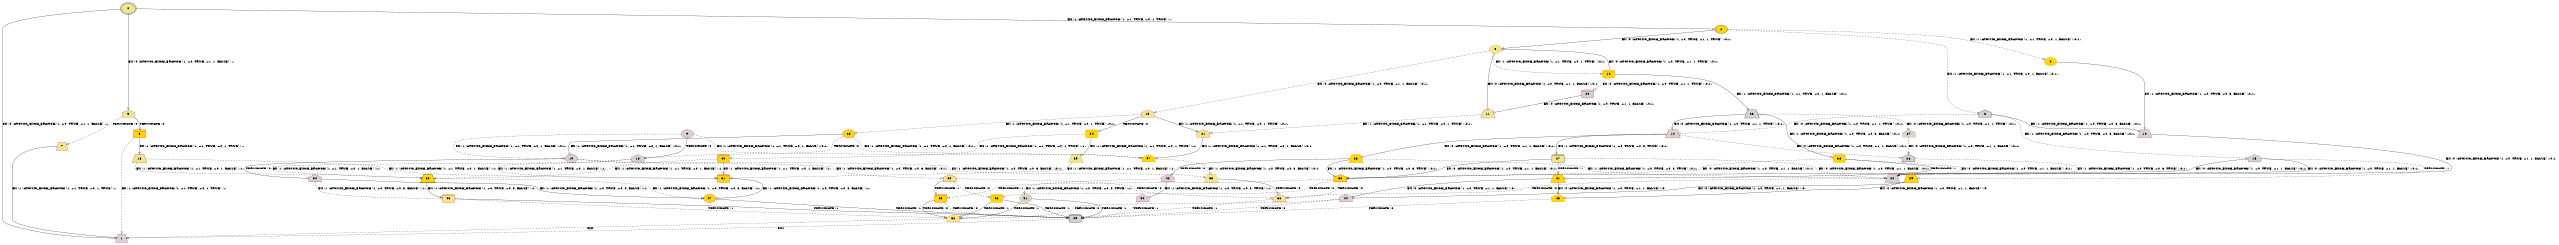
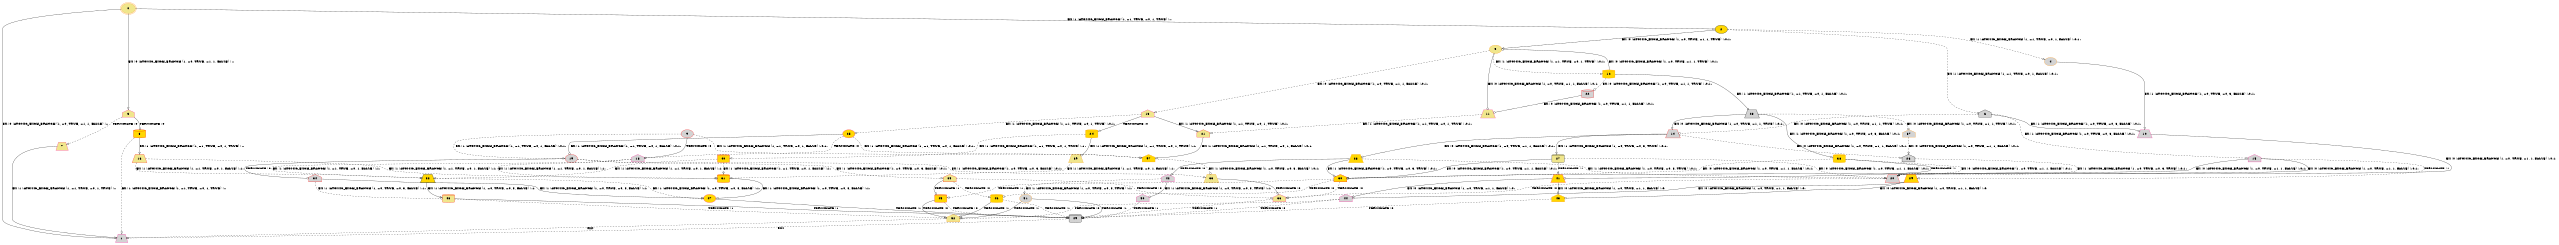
node "0": color black -> darkorange
node "4": fillcolor gold -> lightgrey
edge "46" -> "49": style solid -> dashed
